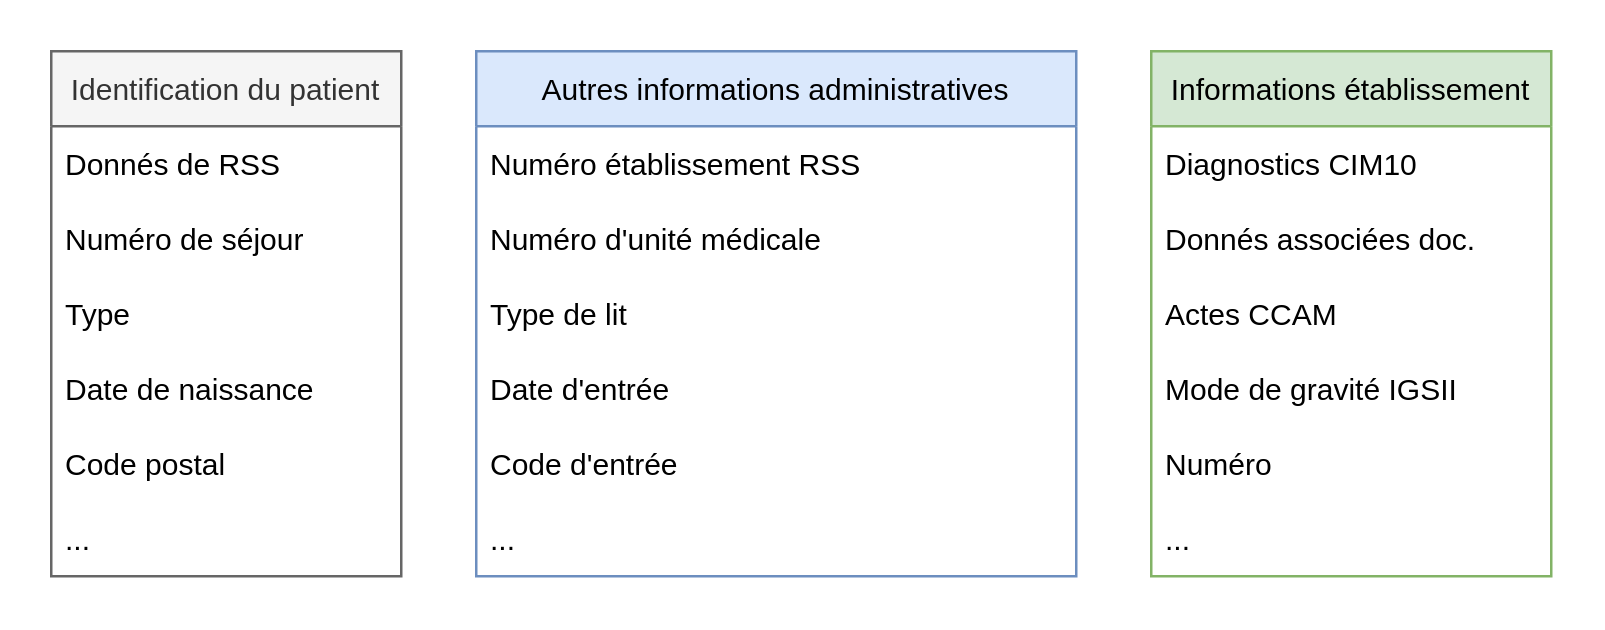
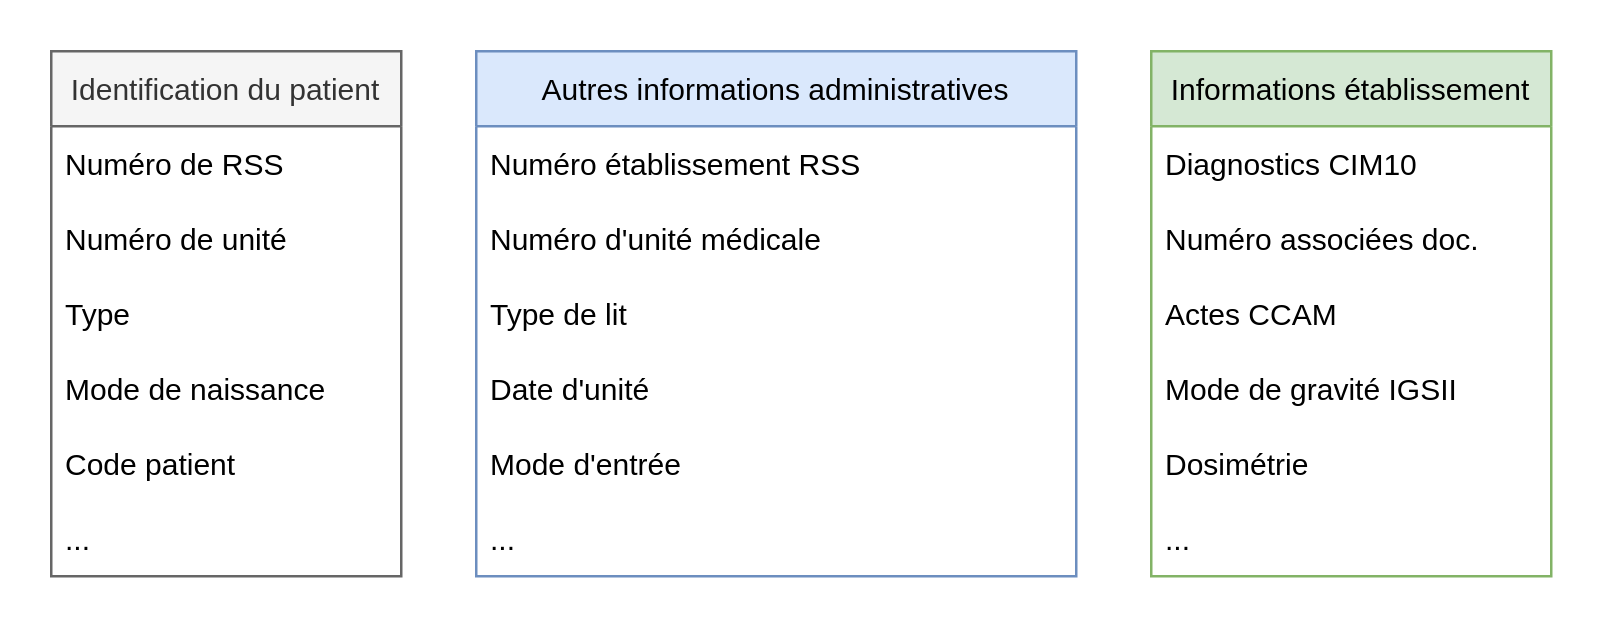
node "Donnés de RSS": label "Donnés de RSS" -> "Numéro de RSS"
node "Numéro de séjour": label "Numéro de séjour" -> "Numéro de unité"
node "Donnés associées doc.": label "Donnés associées doc." -> "Numéro associées doc."
node "Date de naissance": label "Date de naissance" -> "Mode de naissance"
node "Date d'entrée": label "Date d'entrée" -> "Date d'unité"
node "Code postal": label "Code postal" -> "Code patient"
node "Code d'entrée": label "Code d'entrée" -> "Mode d'entrée"
node "Numéro": label "Numéro" -> "Dosimétrie"
